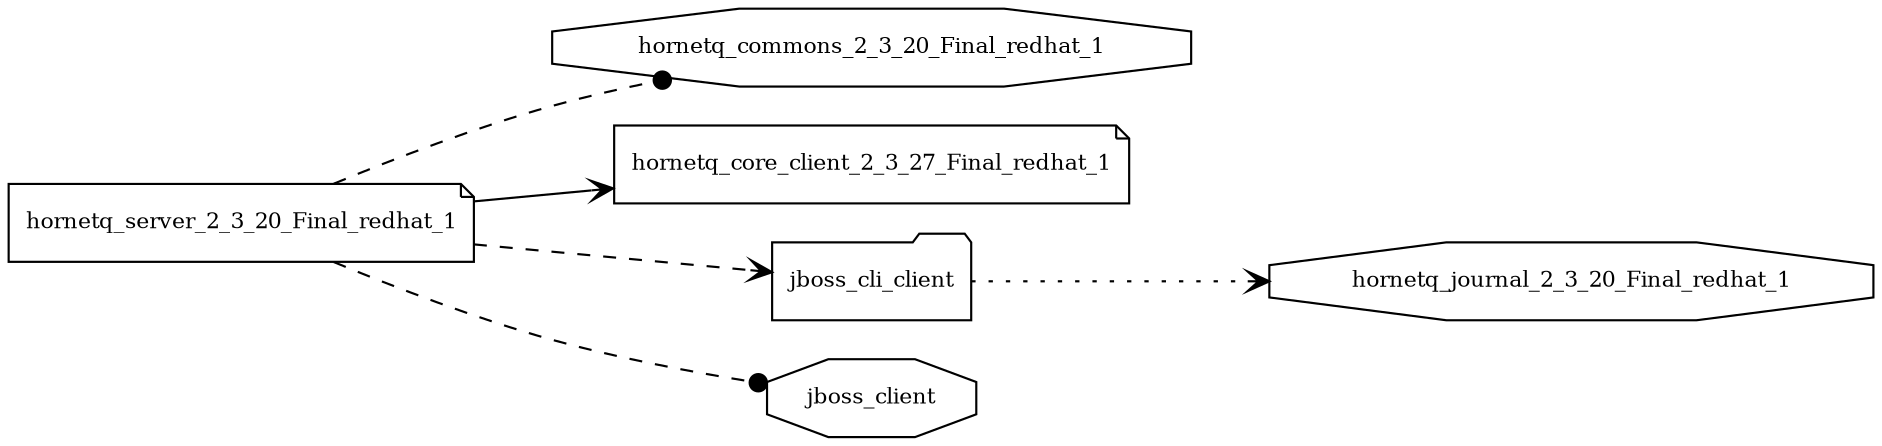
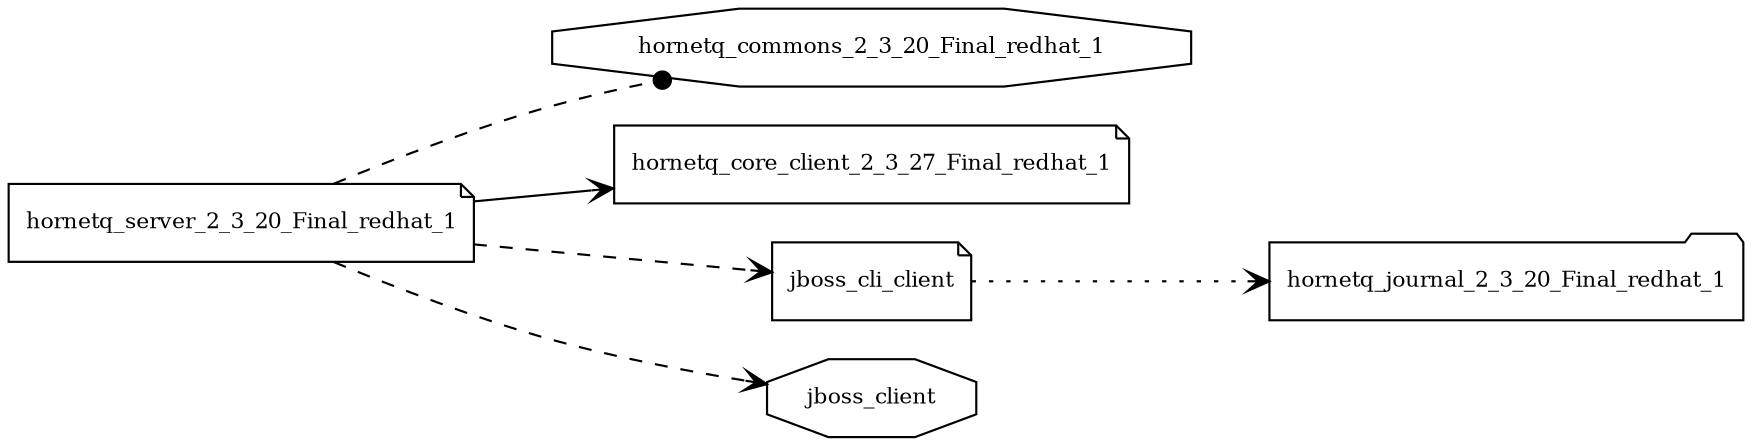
node "jboss_cli_client": shape folder -> note
node "hornetq_journal_2_3_20_Final_redhat_1": shape octagon -> folder
edge "hornetq_server_2_3_20_Final_redhat_1" -> "jboss_client": arrowhead dot -> vee
